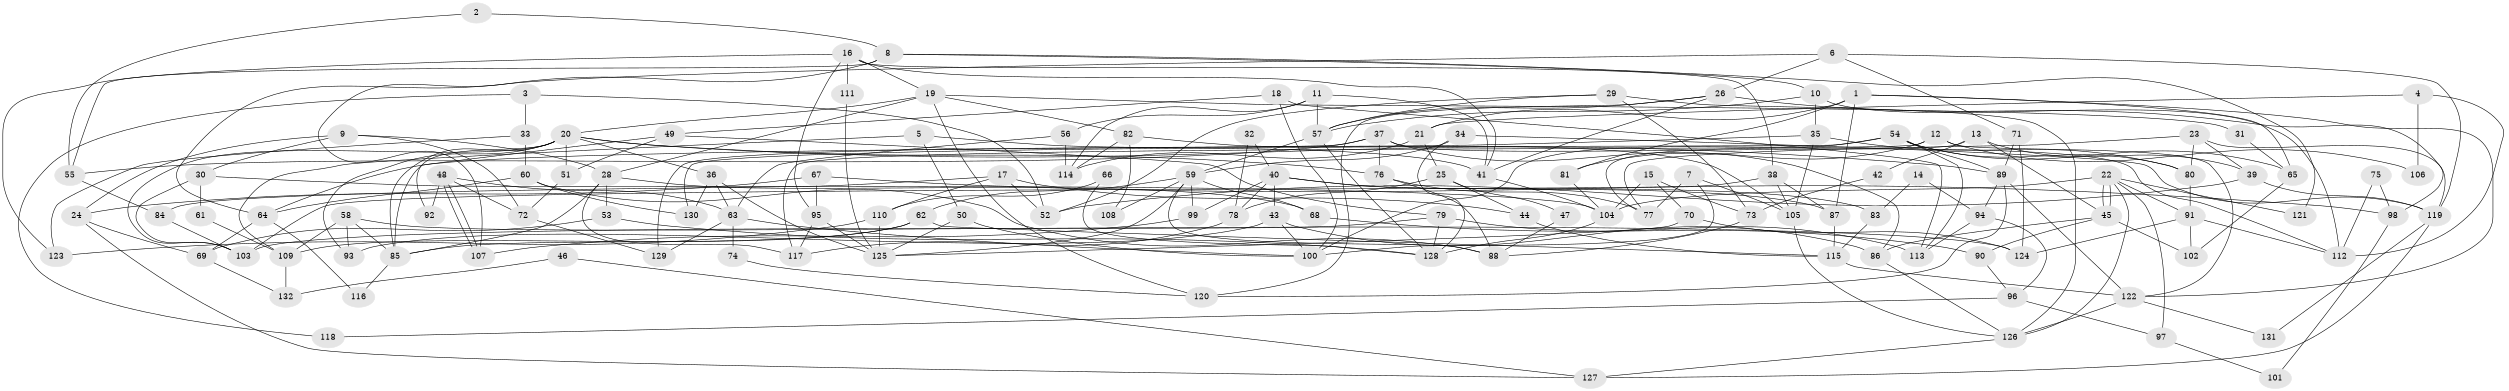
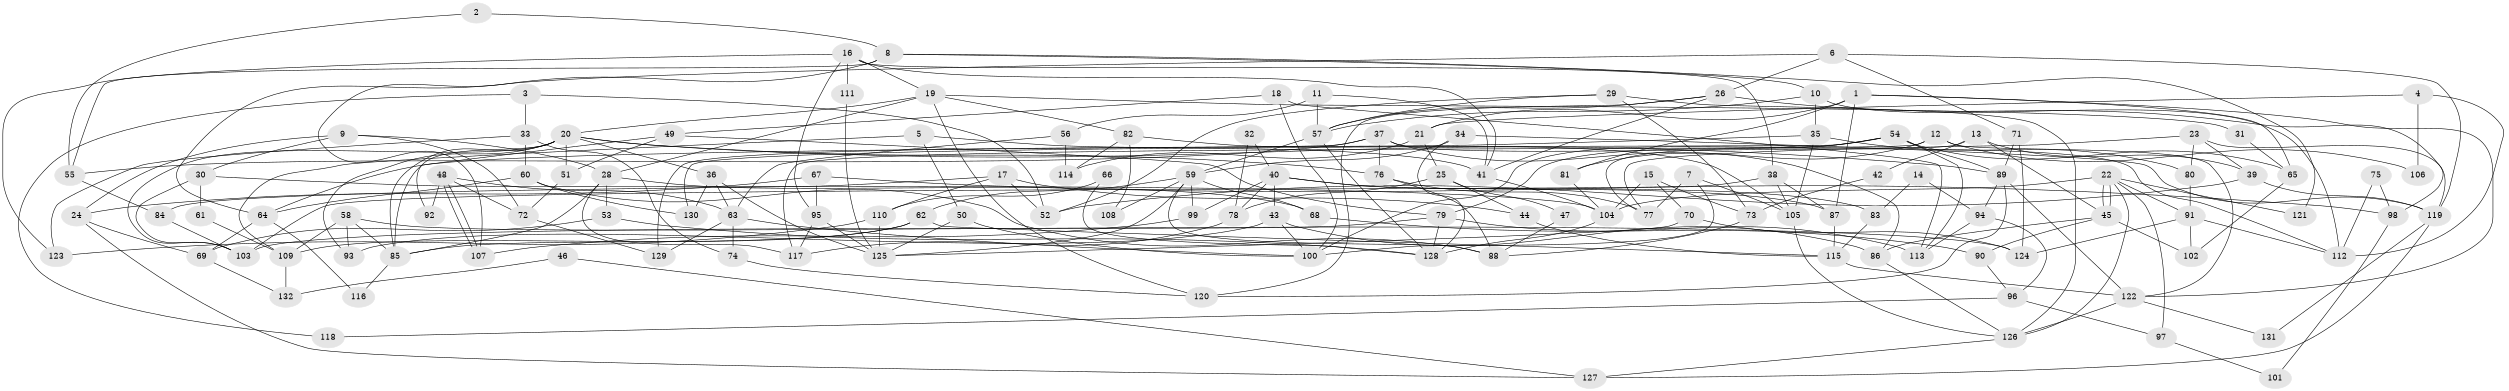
edge "11" -- "114": removed
edge "54" -- "80": now "54" -- "79"
edge "33" -- "74": added
